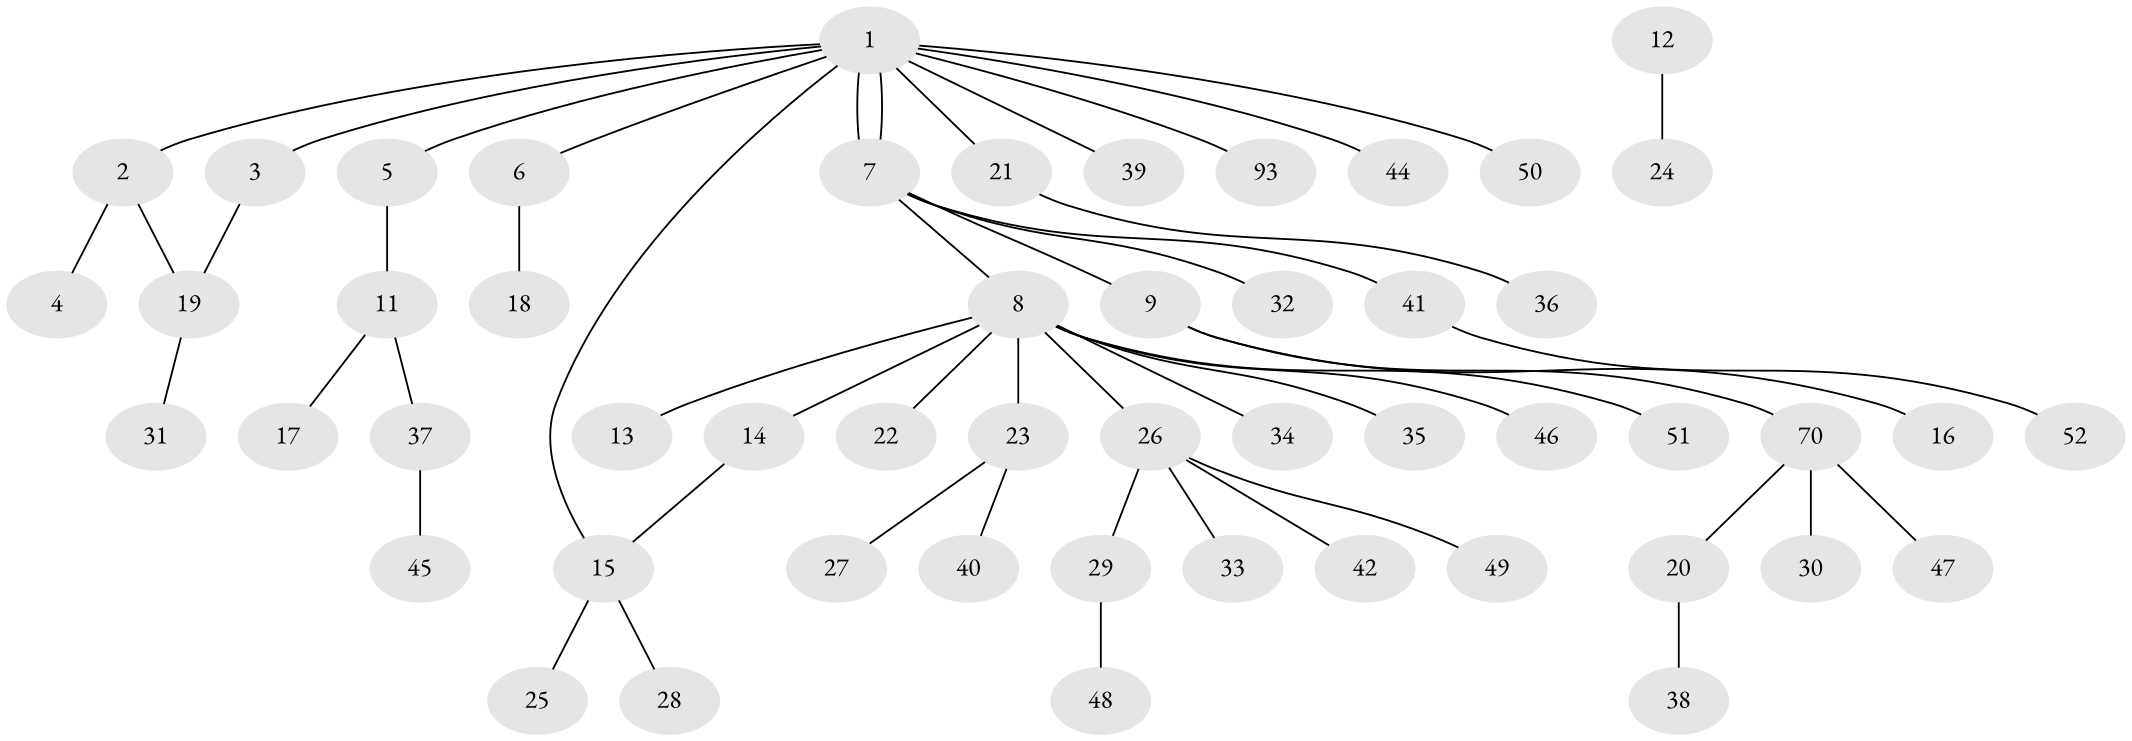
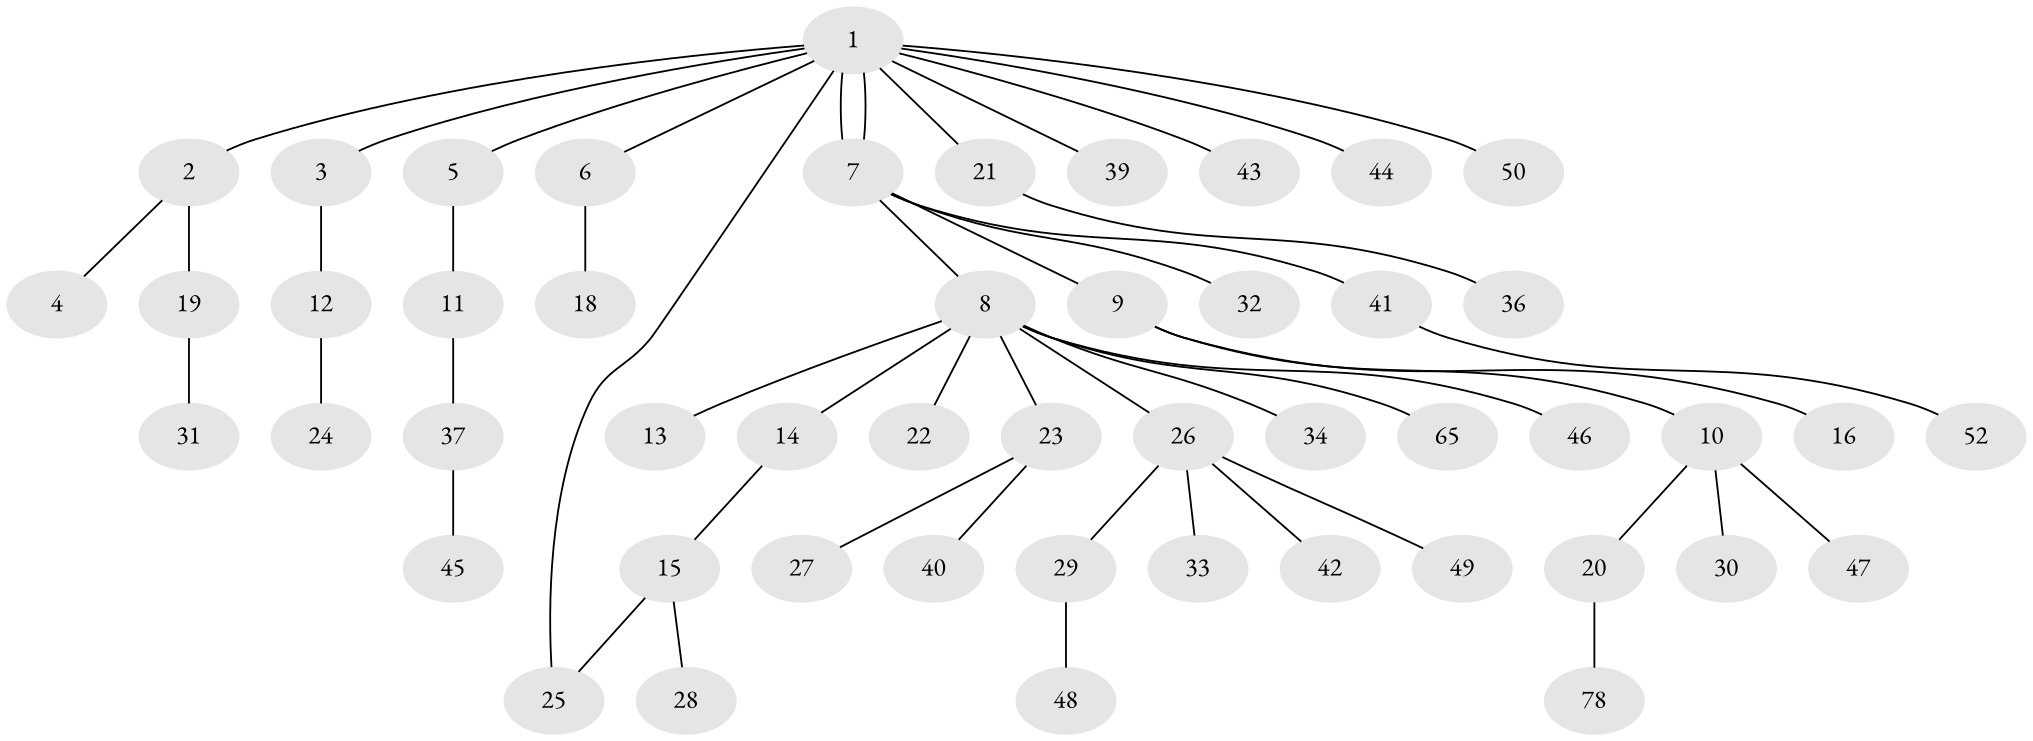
node "93": label "93" -> "43"
edge "3" -- "19": now "3" -- "12"
edge "1" -- "15": now "1" -- "25"
node "17": removed
node "35": label "35" -> "65"
node "51": removed
node "70": label "70" -> "10"
node "38": label "38" -> "78"
